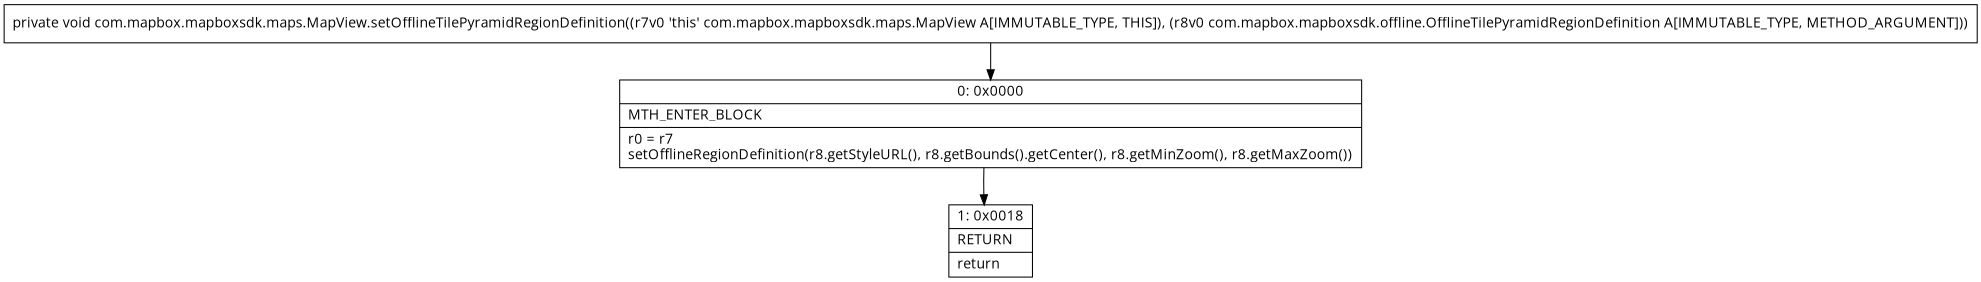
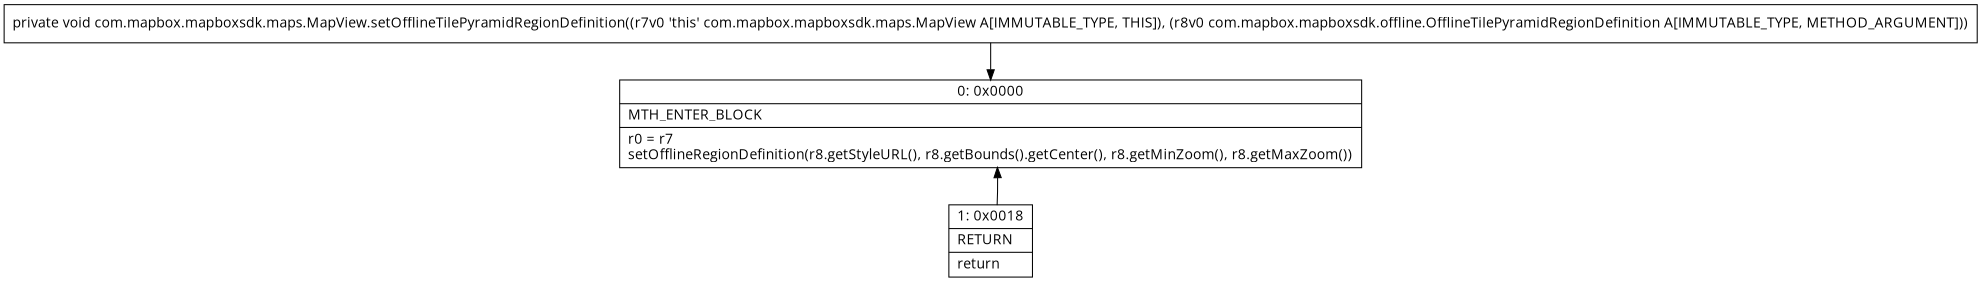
edge "0: 0x0000" -> "1: 0x0018": reversed
